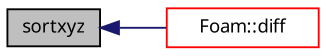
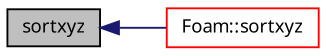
node "Foam::diff": label "Foam::diff" -> "Foam::sortxyz"
